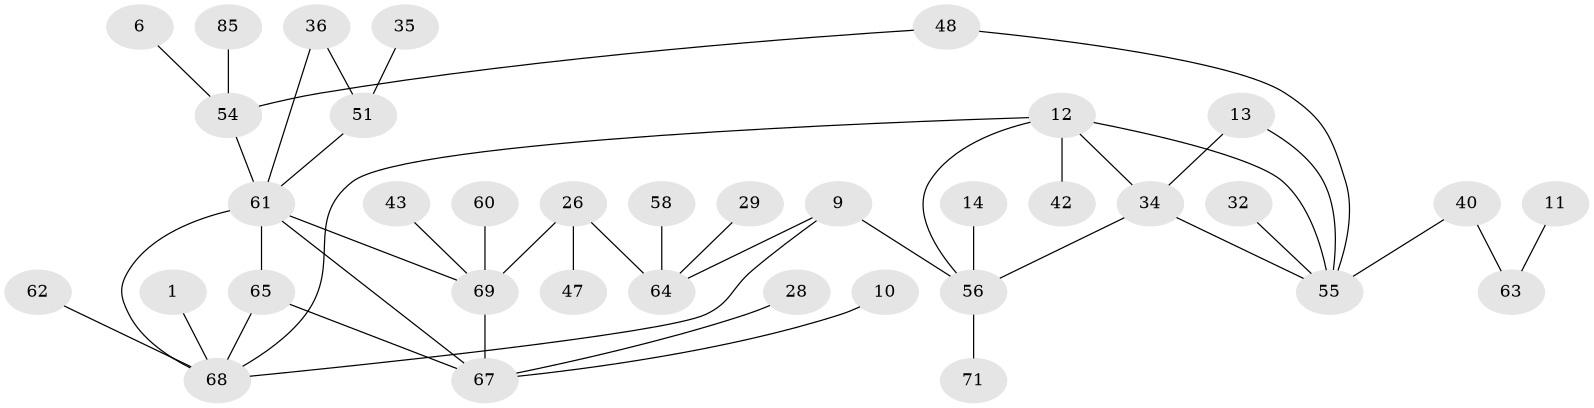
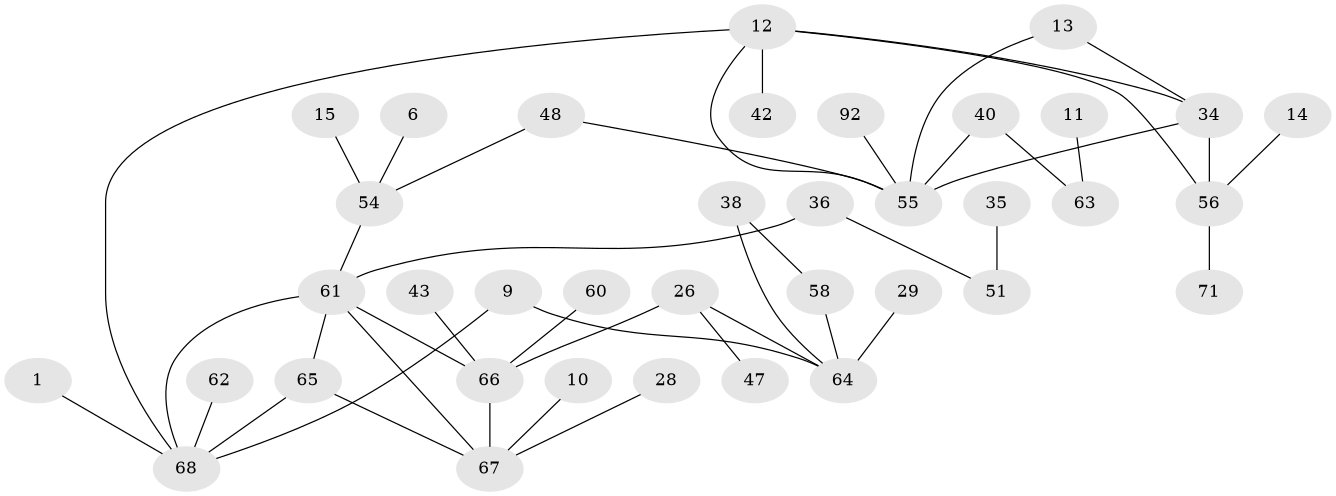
node "85": label "85" -> "15"
edge "51" -- "61": removed
node "38": added
node "32": label "32" -> "92"
edge "9" -- "56": removed
node "69": label "69" -> "66"
